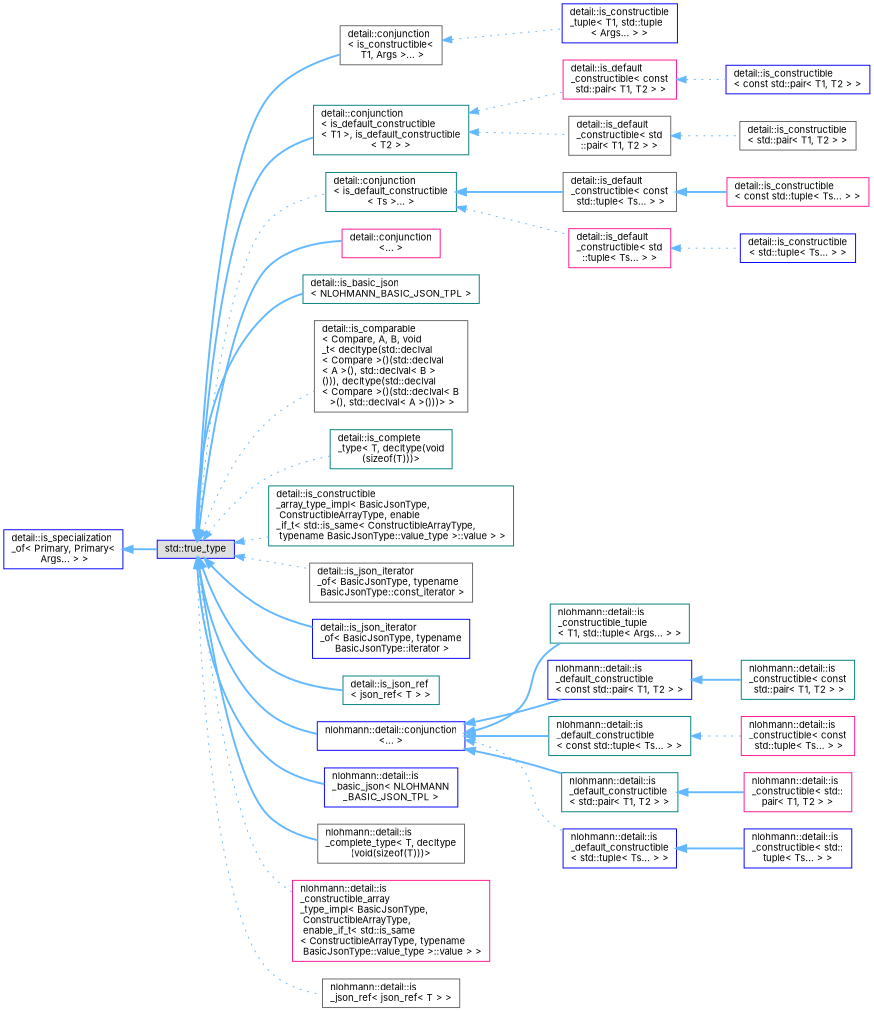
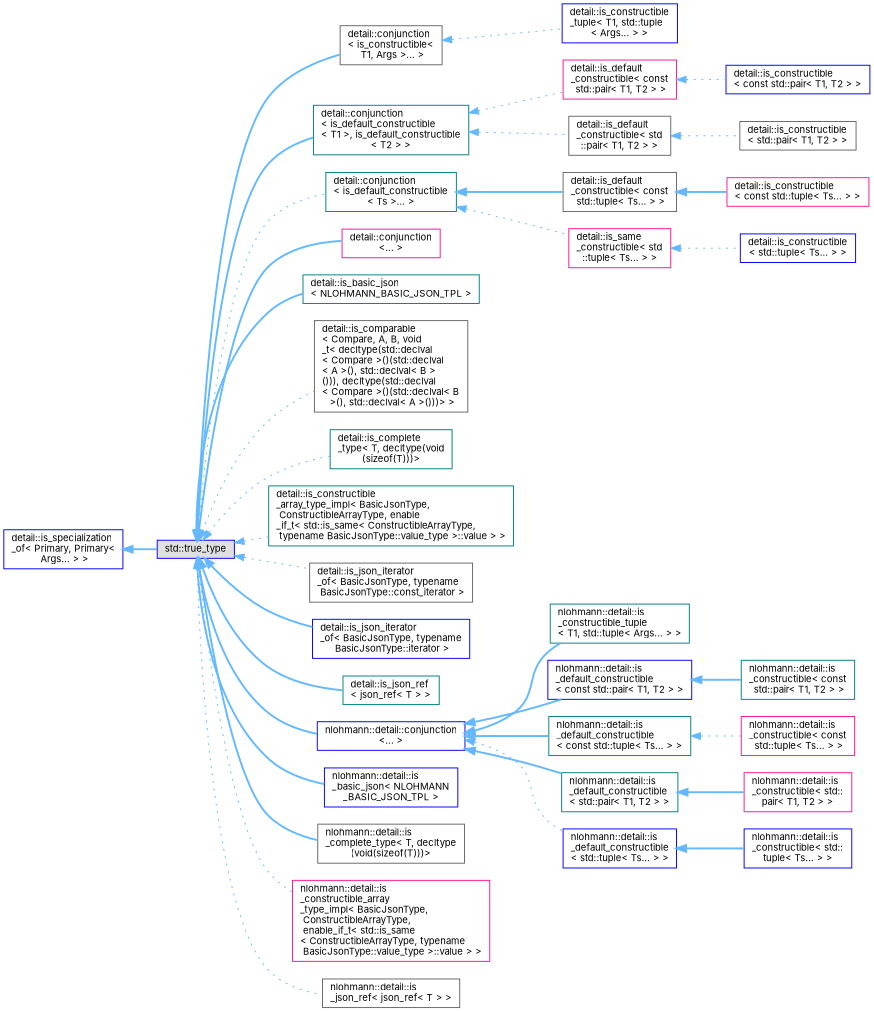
node "detail::is_default _constructible< std ::tuple< Ts... > >": label "detail::is_default _constructible< std ::tuple< Ts... > >" -> "detail::is_same _constructible< std ::tuple< Ts... > >"
